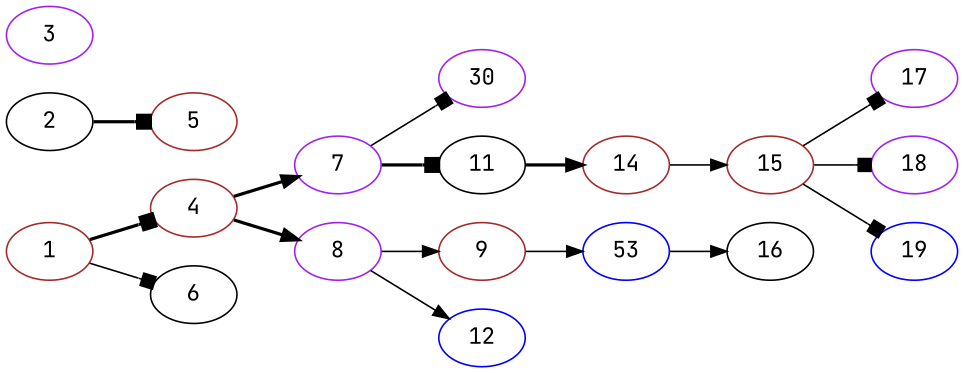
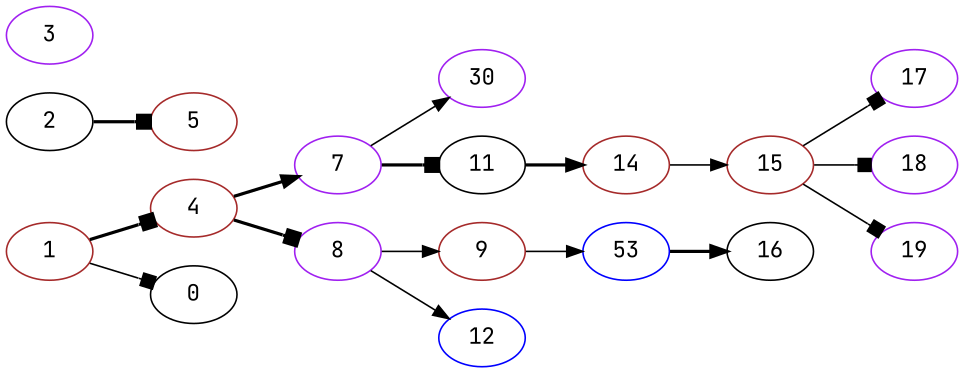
edge "7" -> "30": arrowhead box -> normal
edge "4" -> "8": arrowhead normal -> box
edge "53" -> "16": style solid -> bold
node "19": color blue -> purple
node "6": label "6" -> "0"
